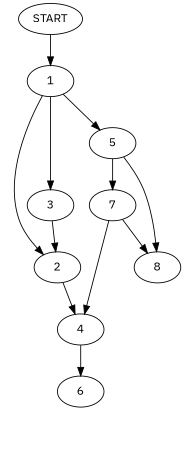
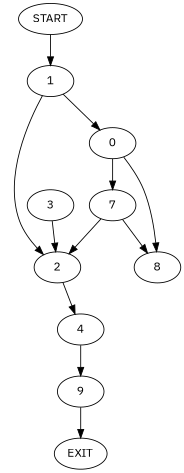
edge "1" -> "3": removed
node "5": label "5" -> "0"
edge "7" -> "4": now "7" -> "2"
node "6": label "6" -> "9"
node "EXIT": added
